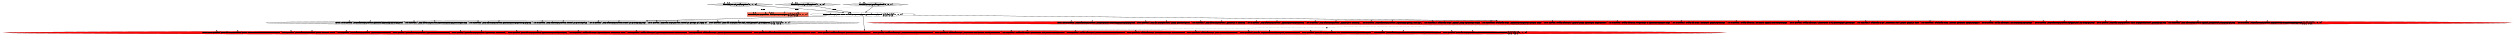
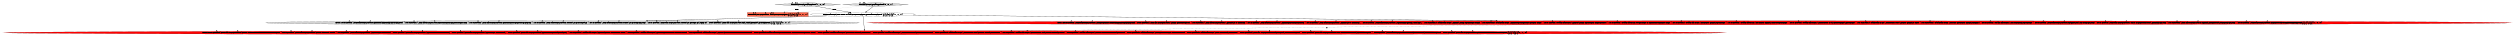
node "hasDataSourceSpecificOptions['0', '1', '0']": removed
